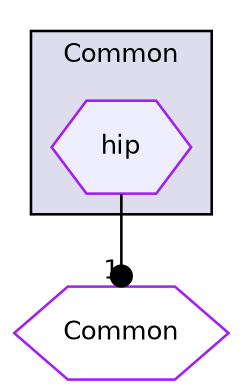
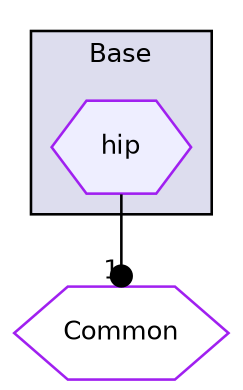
cluster "Common": label "Common" -> "Base"
